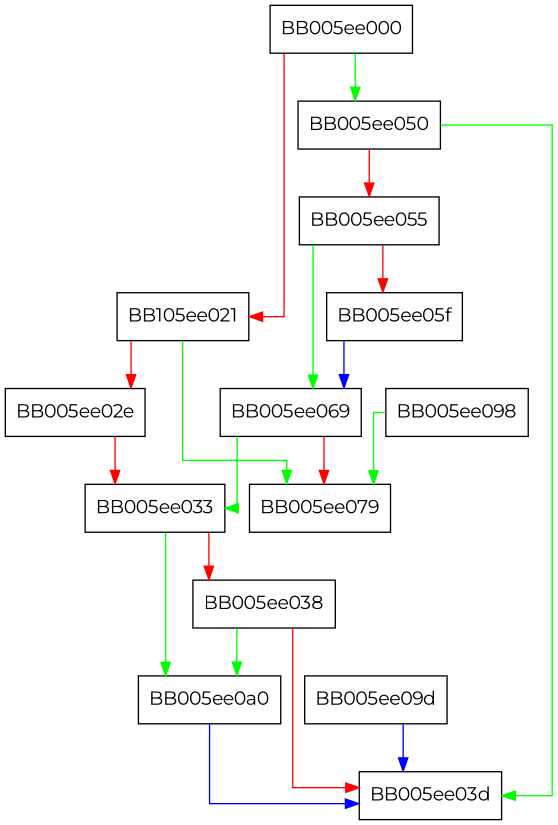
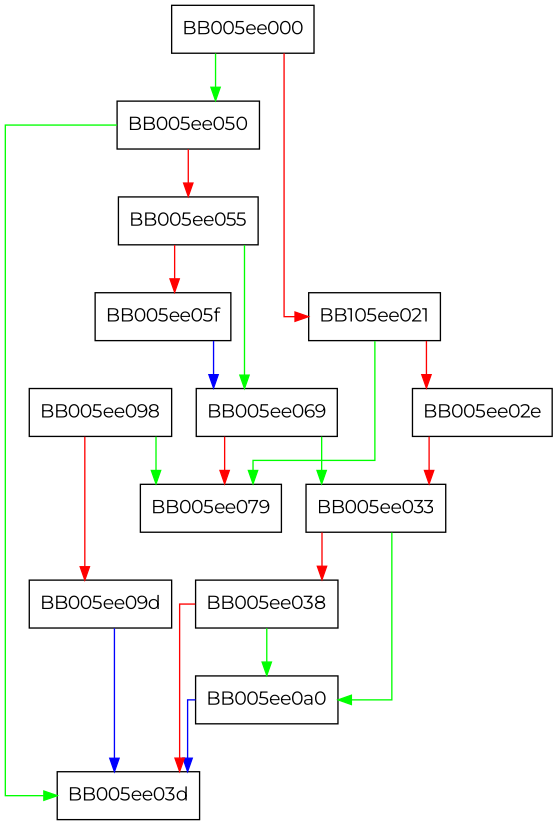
edge "BB005ee098" -> "BB005ee09d": added
